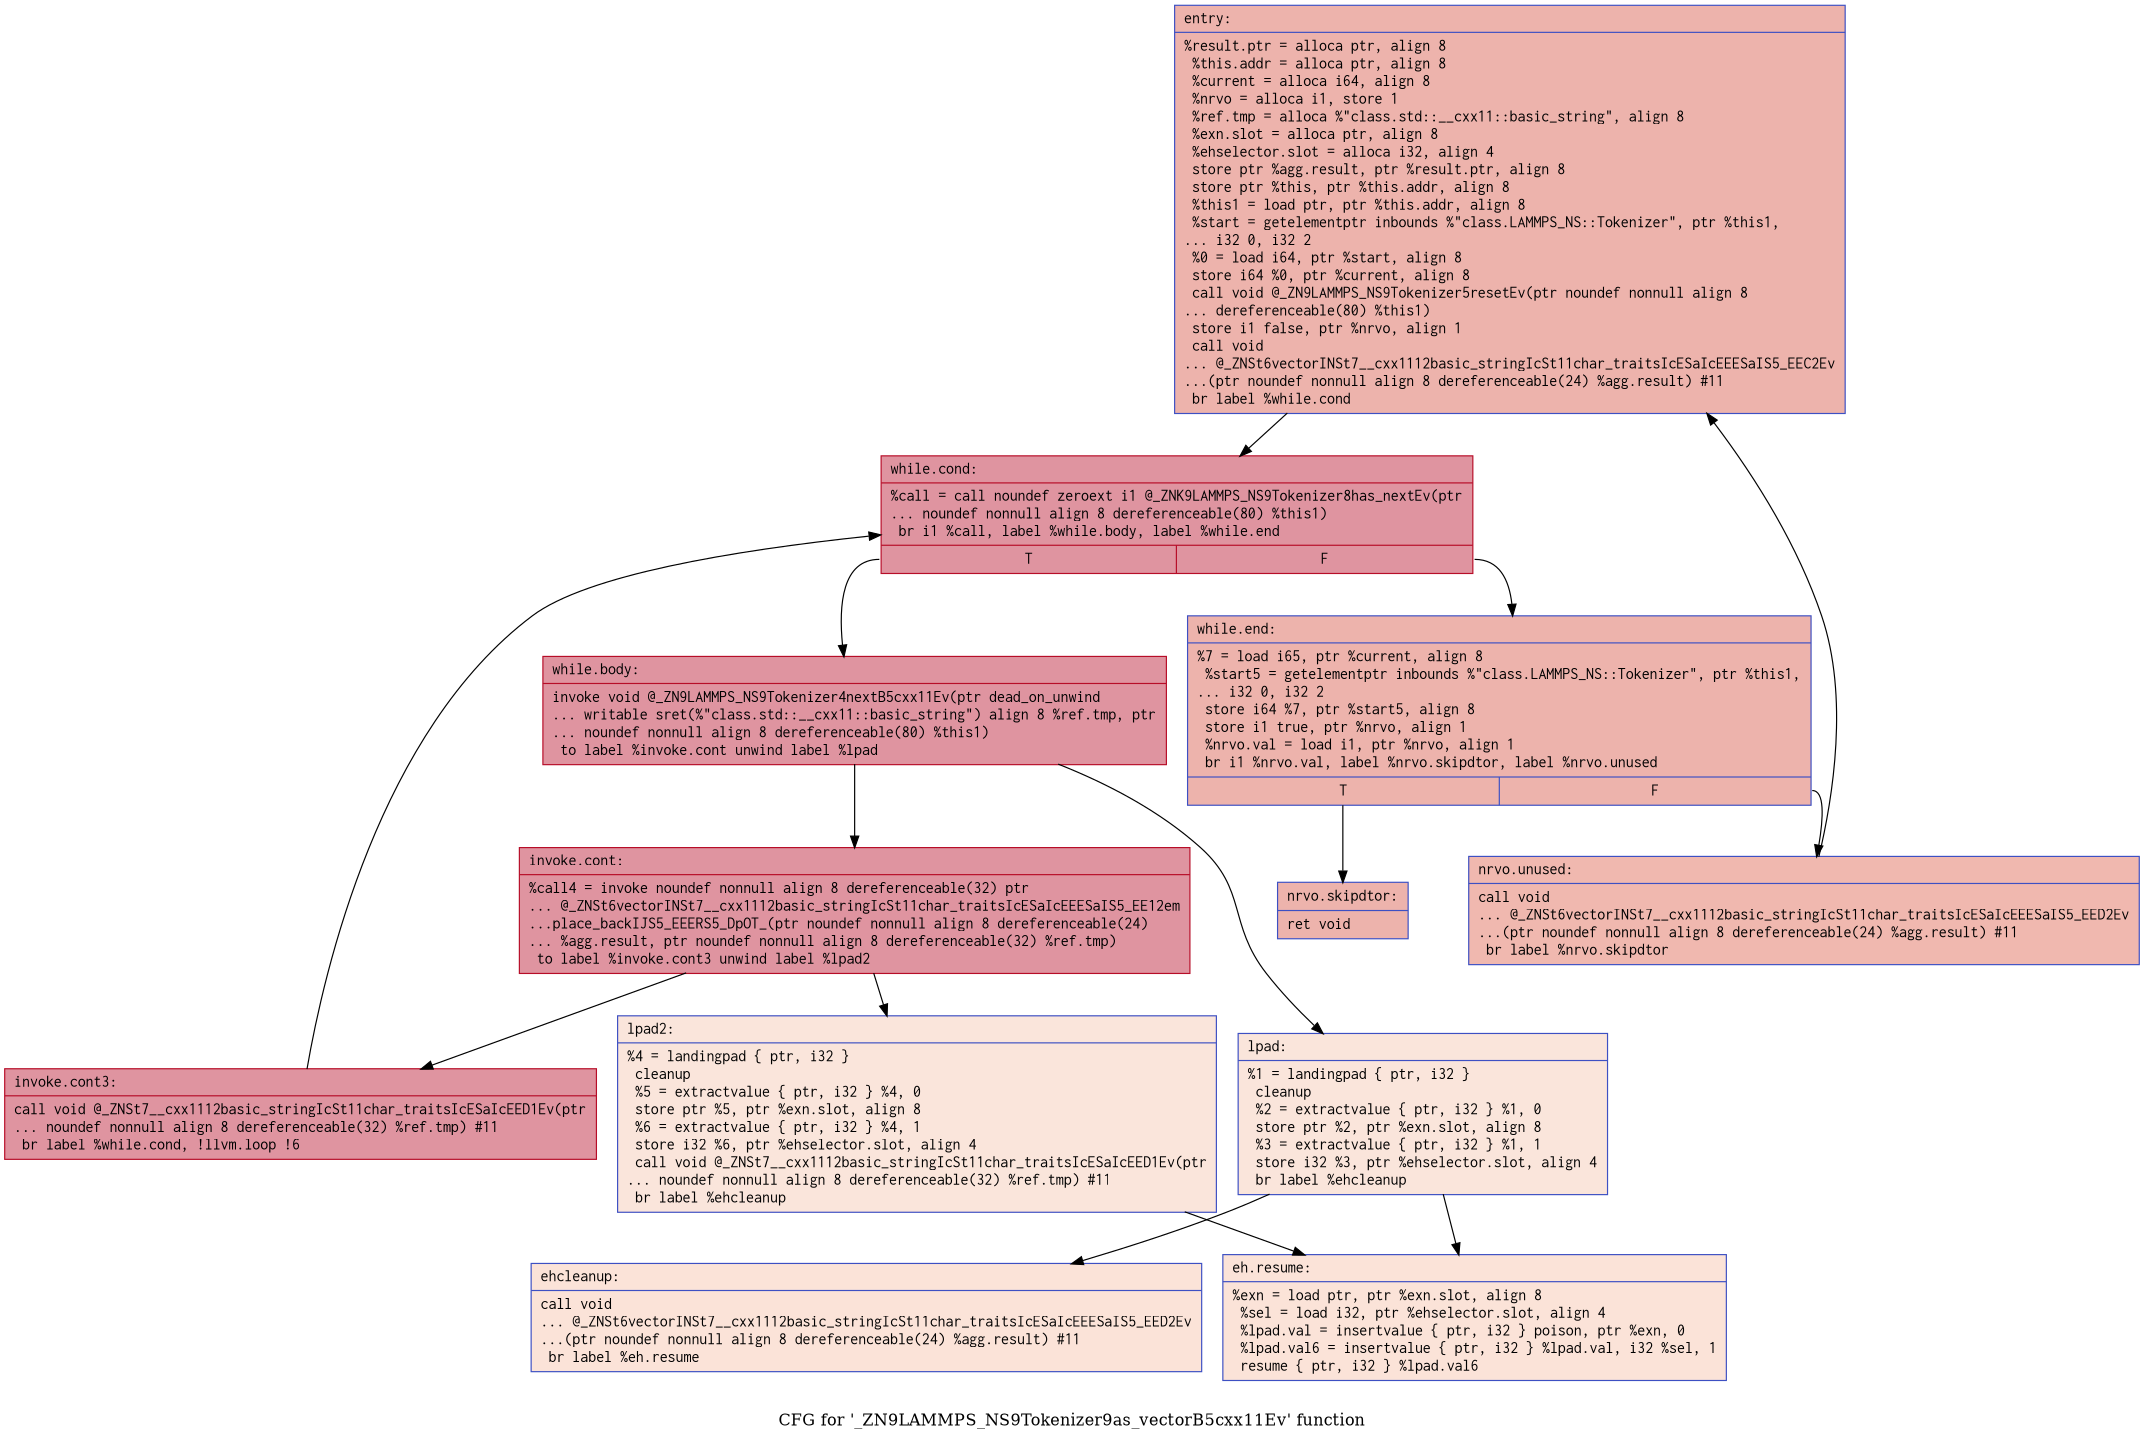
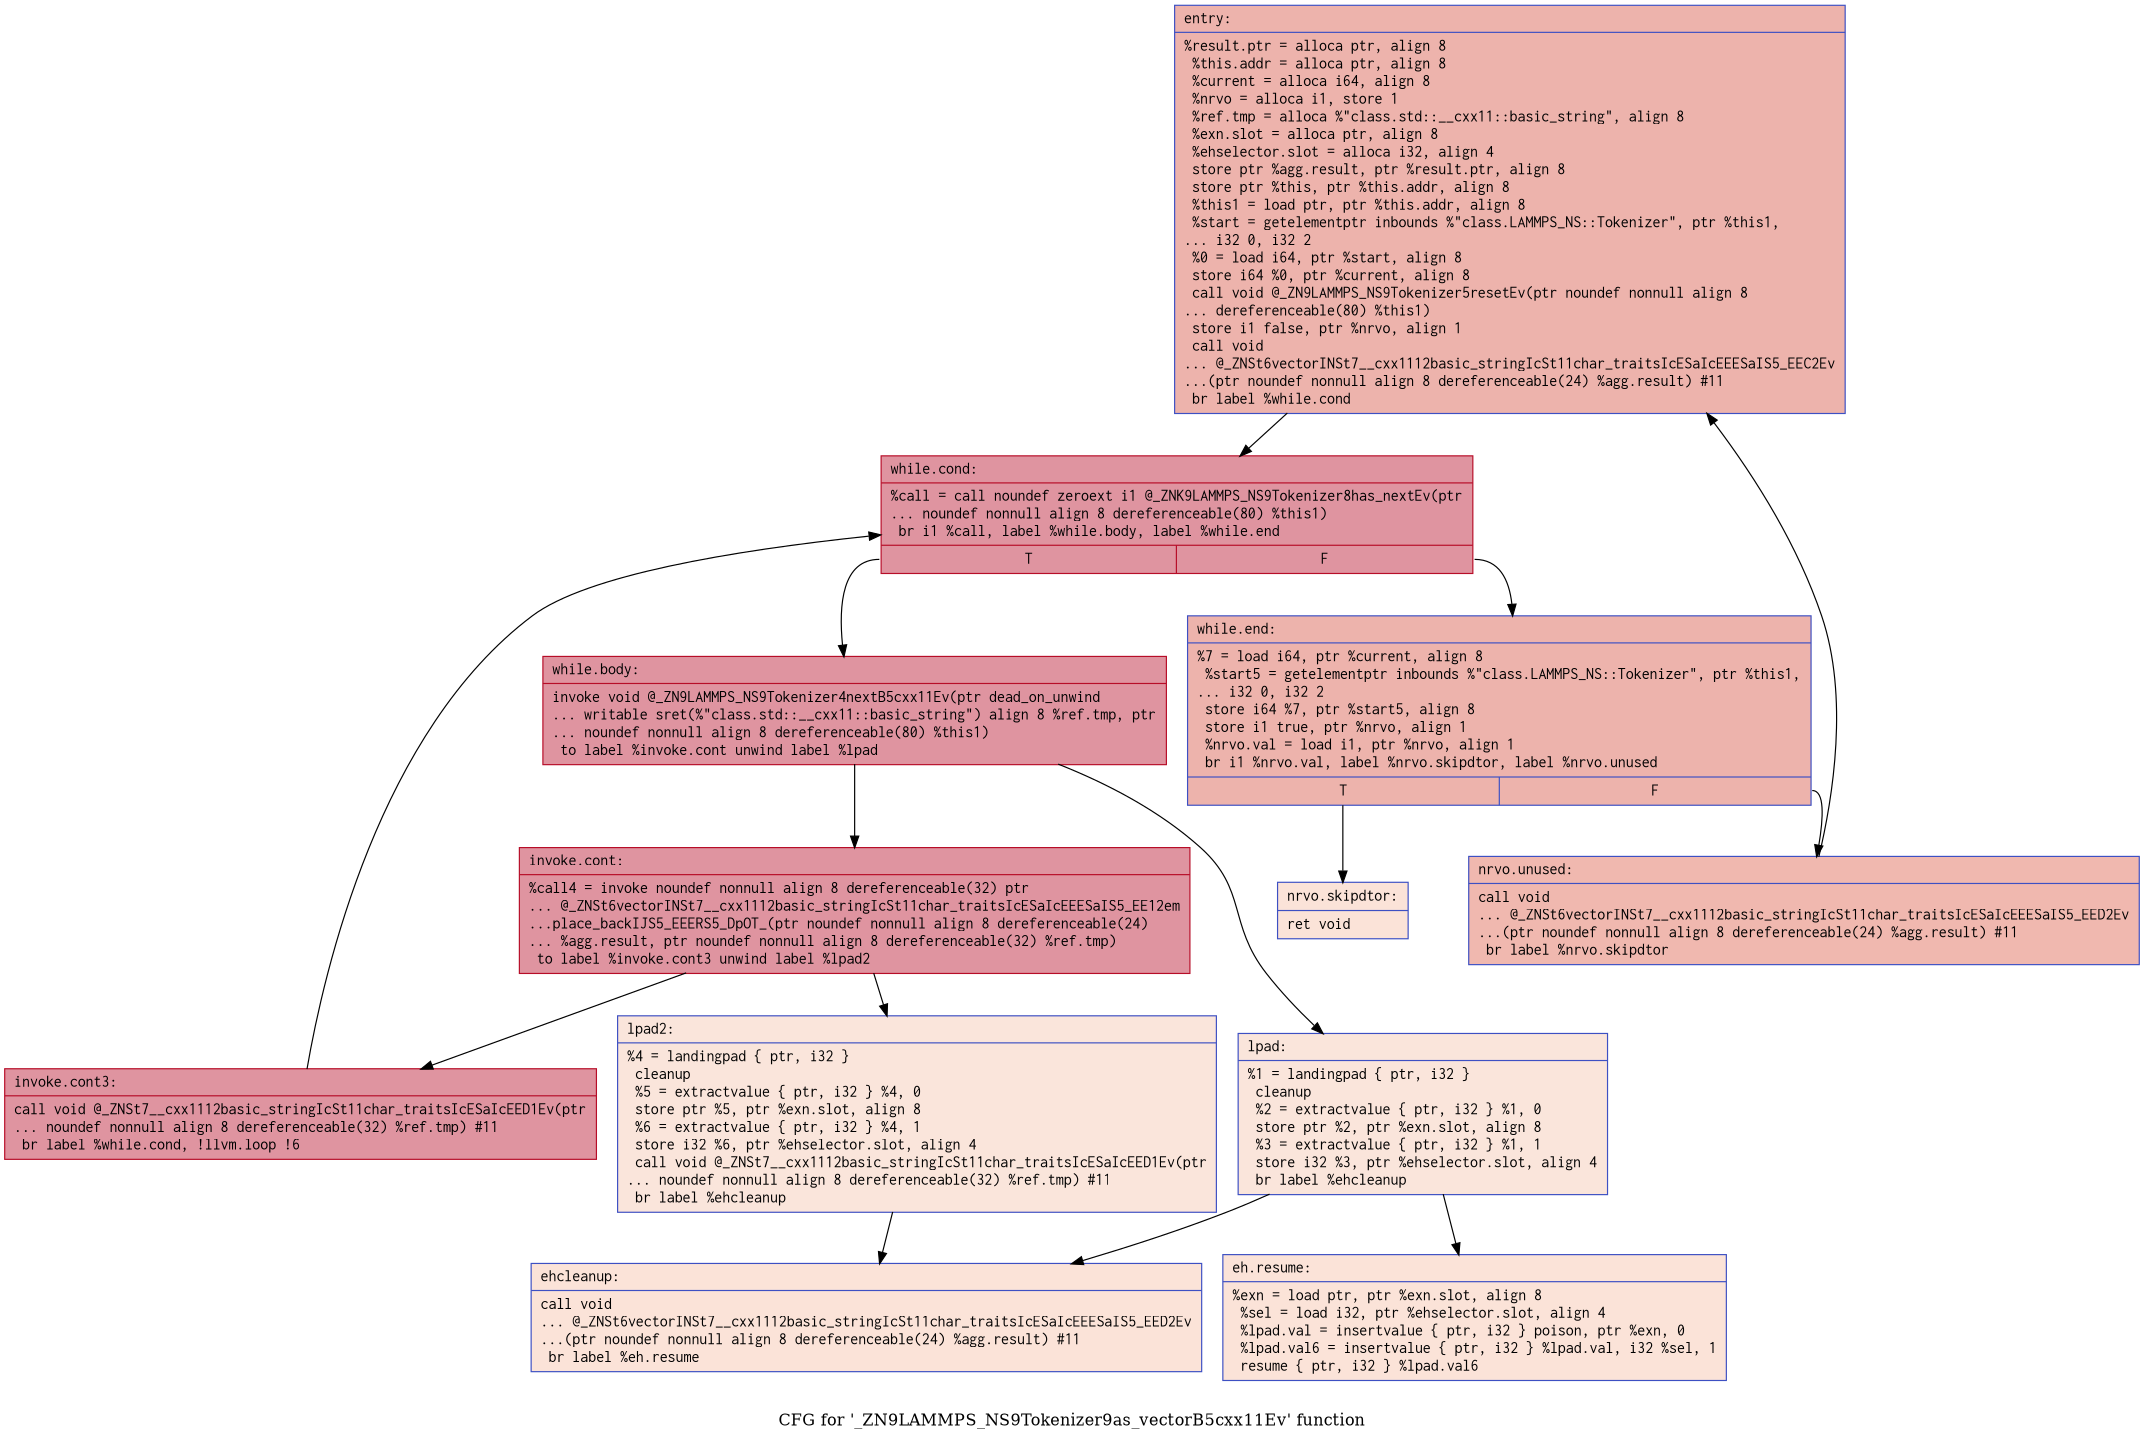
node "while.end:": text "%7 = load i65, ptr %current, align 8" -> "%7 = load i64, ptr %current, align 8"
node "nrvo.skipdtor:": fillcolor #d6524470 -> #f6bfa670
edge "lpad2:" -> "eh.resume:": now "lpad2:" -> "ehcleanup:"
